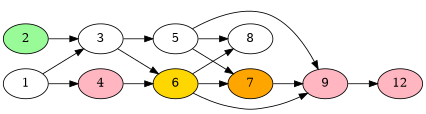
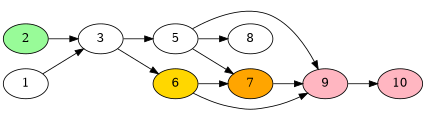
edge "6" -> "8": removed
node "4": removed
node "12": label "12" -> "10"
